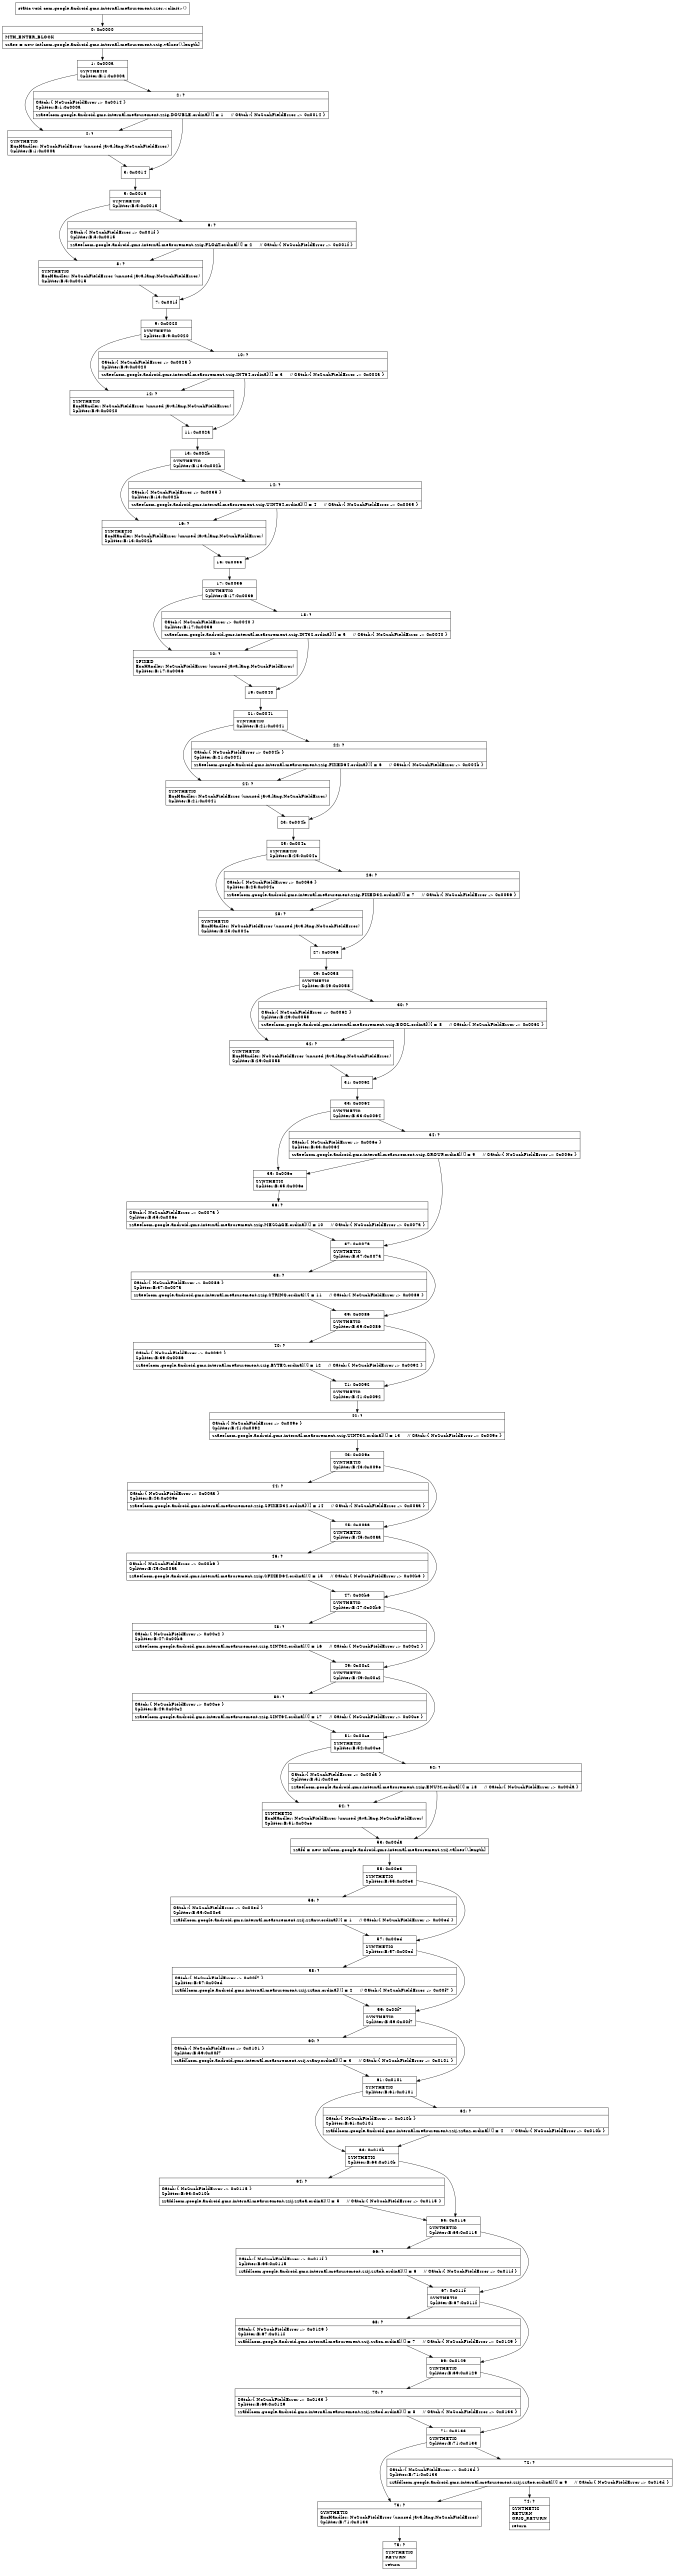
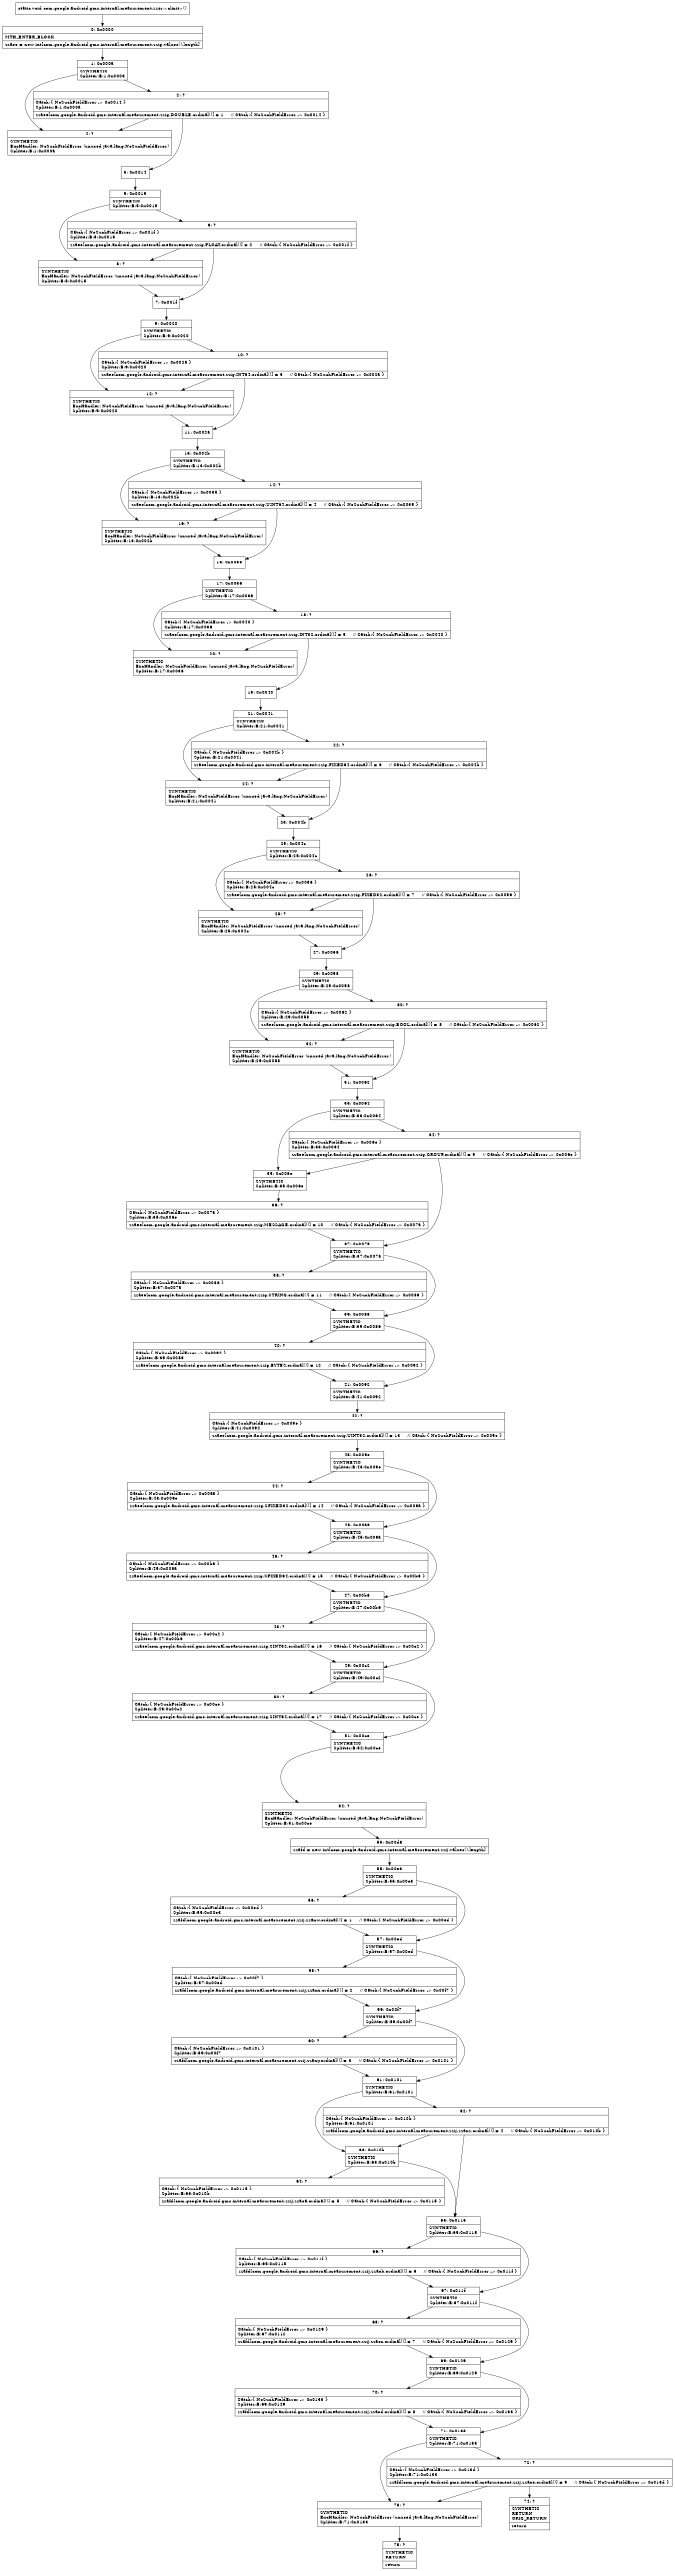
edge "4: ?" -> "3: 0x0014": removed
node "20: ?": text "SFIXED" -> "SYNTHETIC"
edge "20: ?" -> "19: 0x0040": removed
node "52: ?": removed
edge "64: ?" -> "65: 0x0115": now "62: ?" -> "65: 0x0115"
